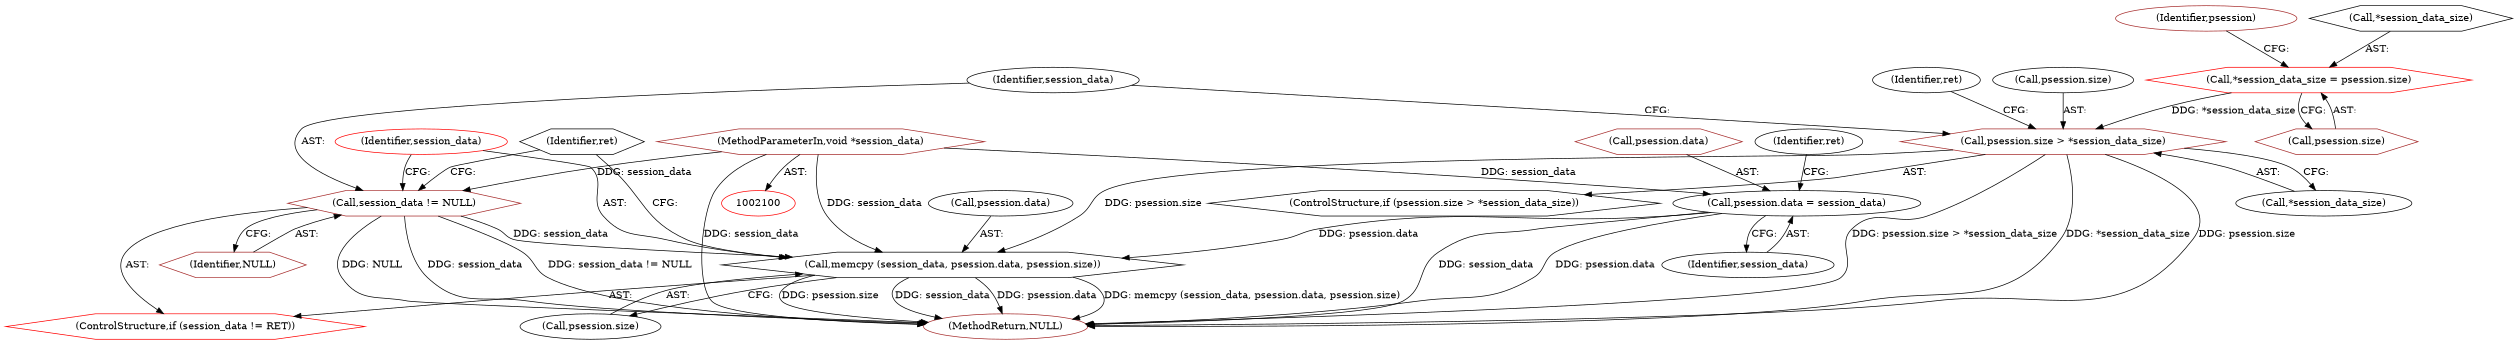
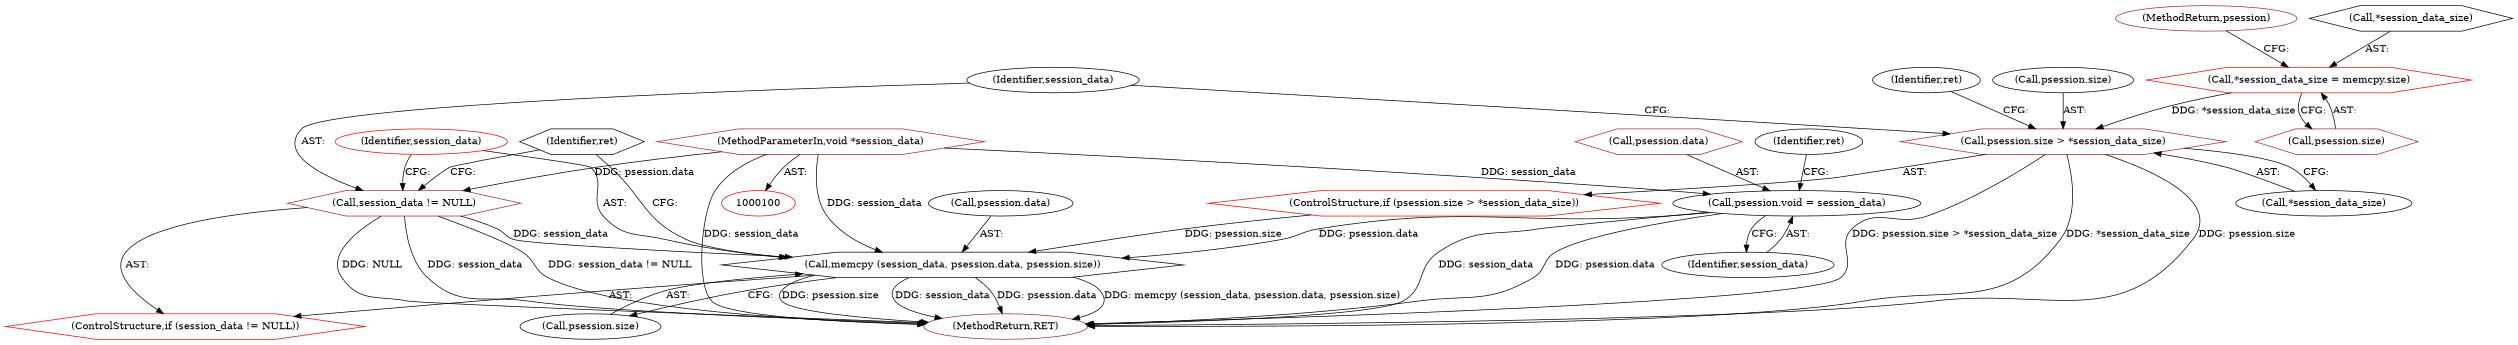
node "(Identifier,psession)": label "(Identifier,psession)" -> "(MethodReturn,psession)"
node "(Call,*session_data_size = psession.size)": label "(Call,*session_data_size = psession.size)" -> "(Call,*session_data_size = memcpy.size)"
edge "(Call,psession.size > *session_data_size)" -> "(Call,memcpy (session_data, psession.data, psession.size))": now "(ControlStructure,if (psession.size > *session_data_size))" -> "(Call,memcpy (session_data, psession.data, psession.size))"
edge "(MethodParameterIn,void *session_data)" -> "(Call,session_data != NULL)": label "DDG: session_data" -> "DDG: psession.data"
node "1002100": label "1002100" -> "1000100"
node "(ControlStructure,if (psession.size > *session_data_size))": color black -> red
node "(Call,psession.data = session_data)": label "(Call,psession.data = session_data)" -> "(Call,psession.void = session_data)"
node "(Identifier,NULL)": removed
node "(ControlStructure,if (session_data != RET))": label "(ControlStructure,if (session_data != RET))" -> "(ControlStructure,if (session_data != NULL))"
node "(MethodReturn,NULL)": label "(MethodReturn,NULL)" -> "(MethodReturn,RET)"
